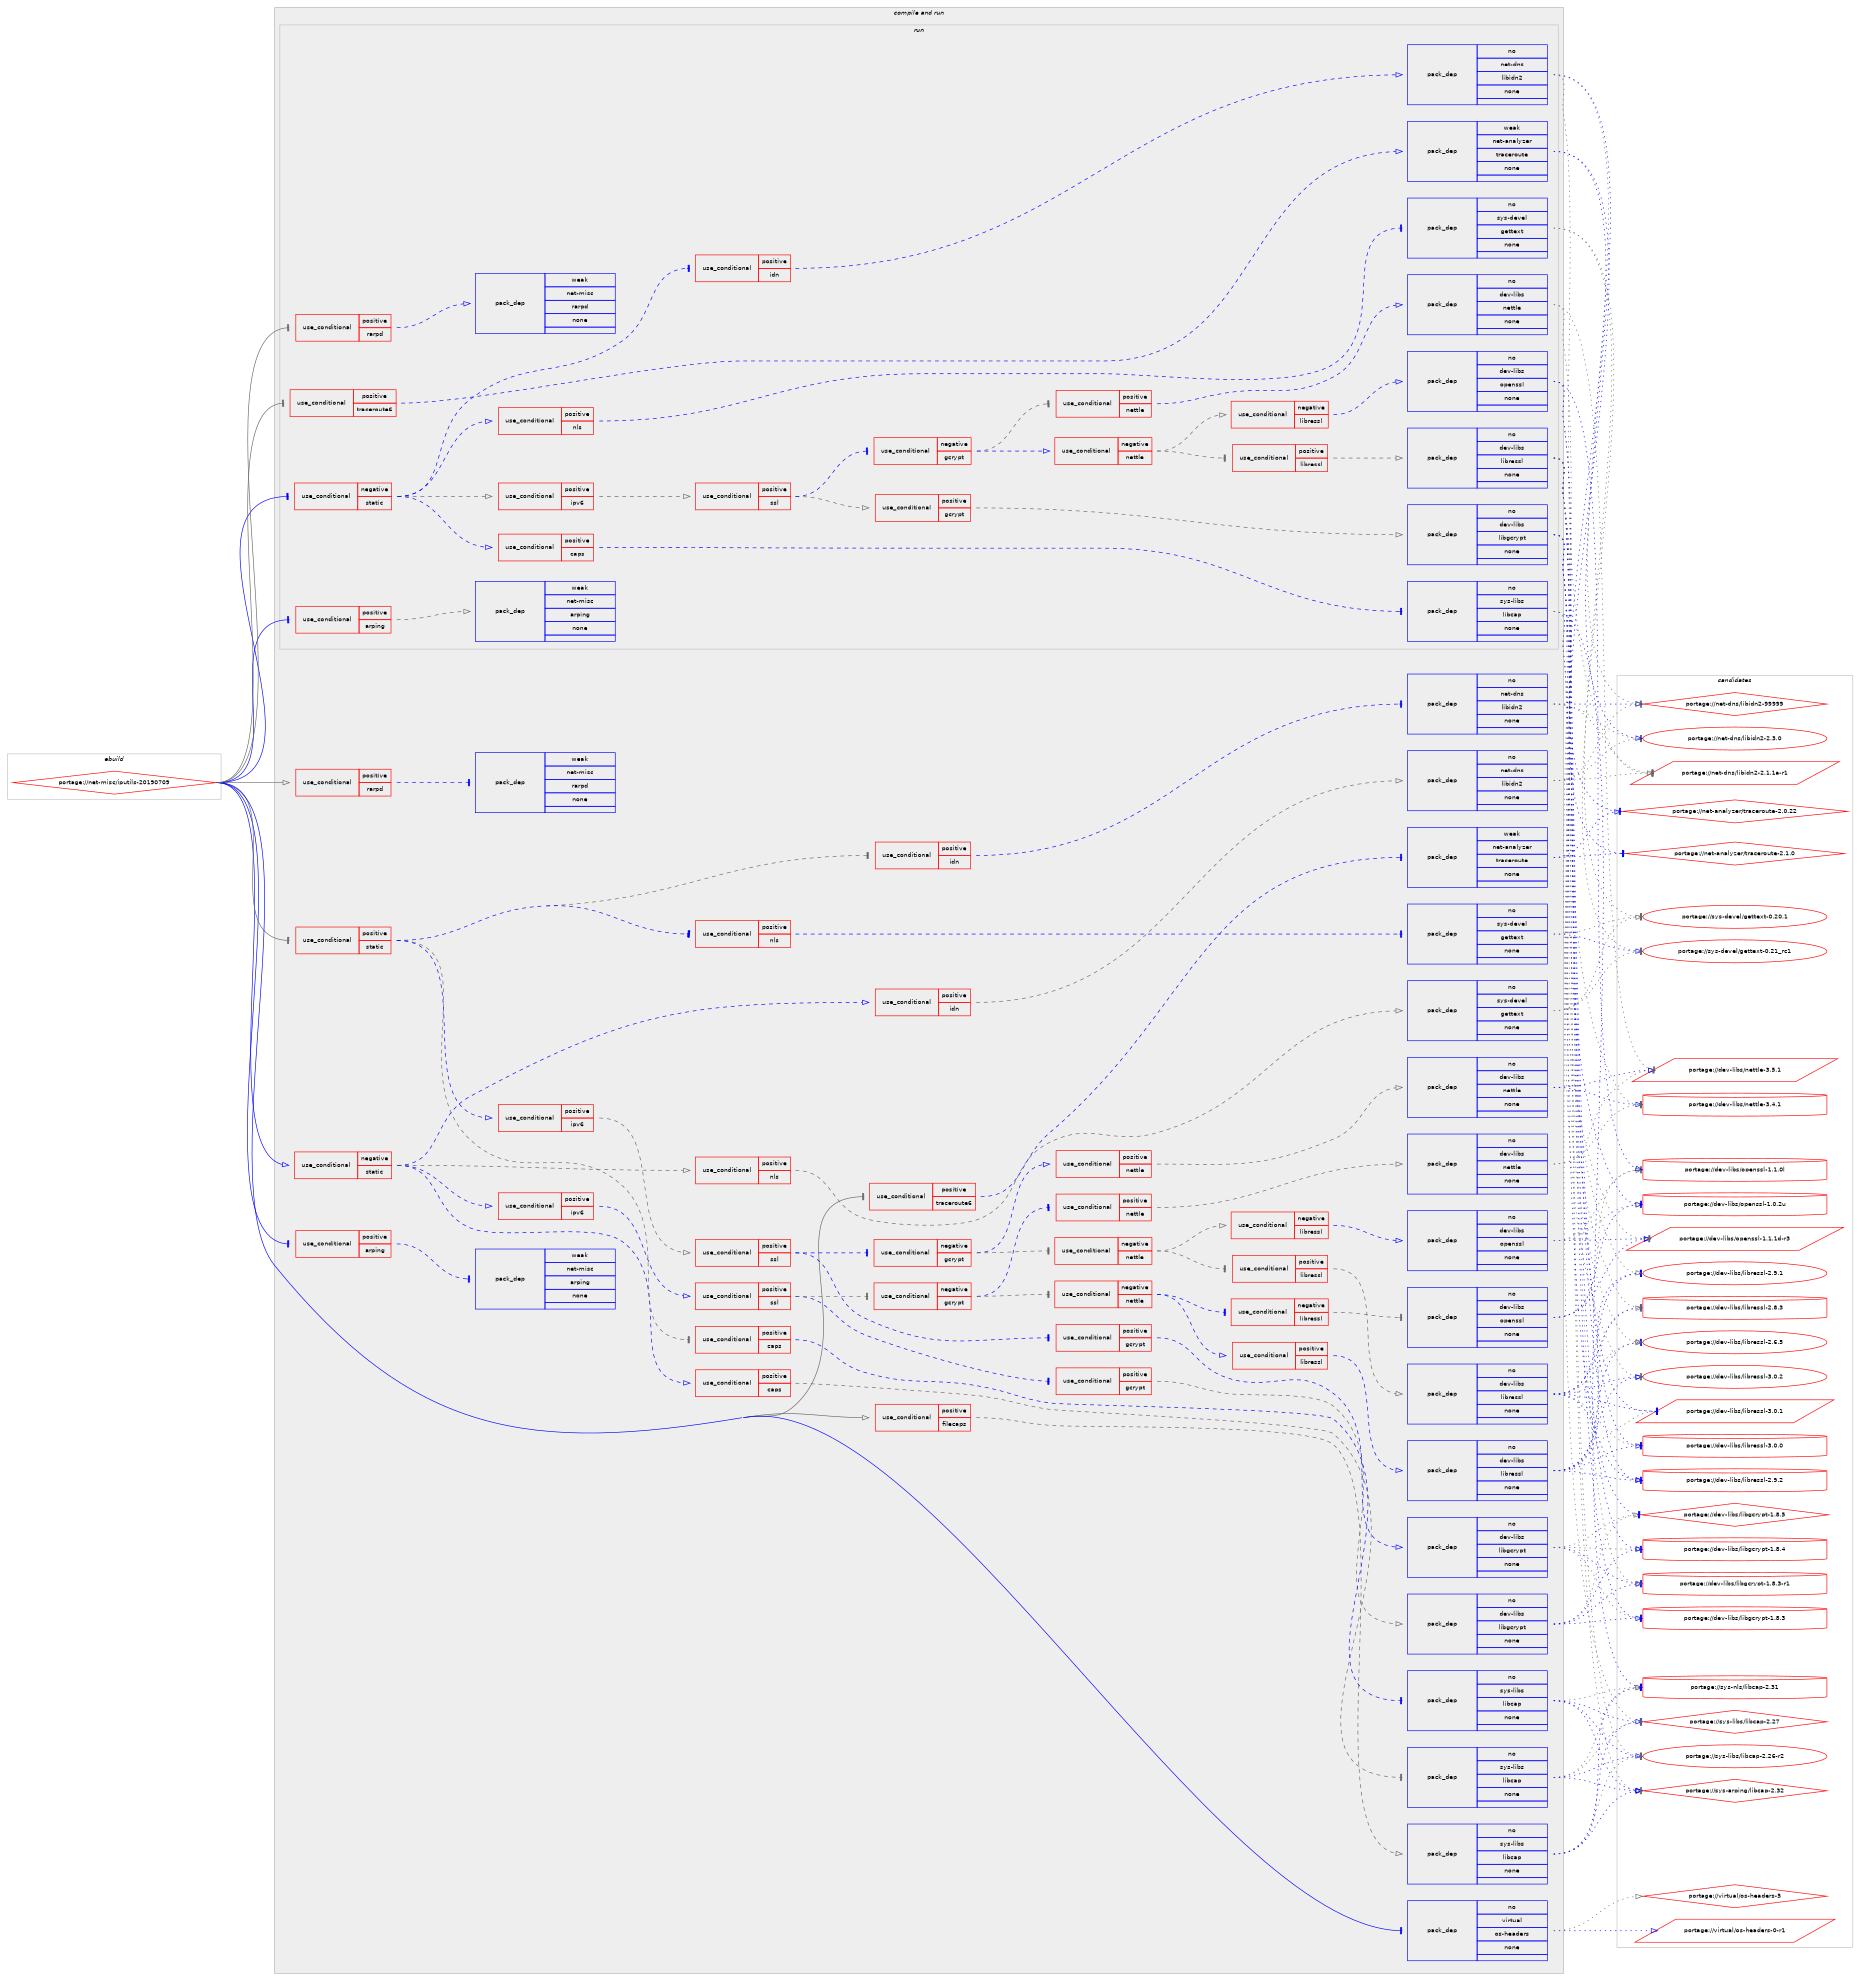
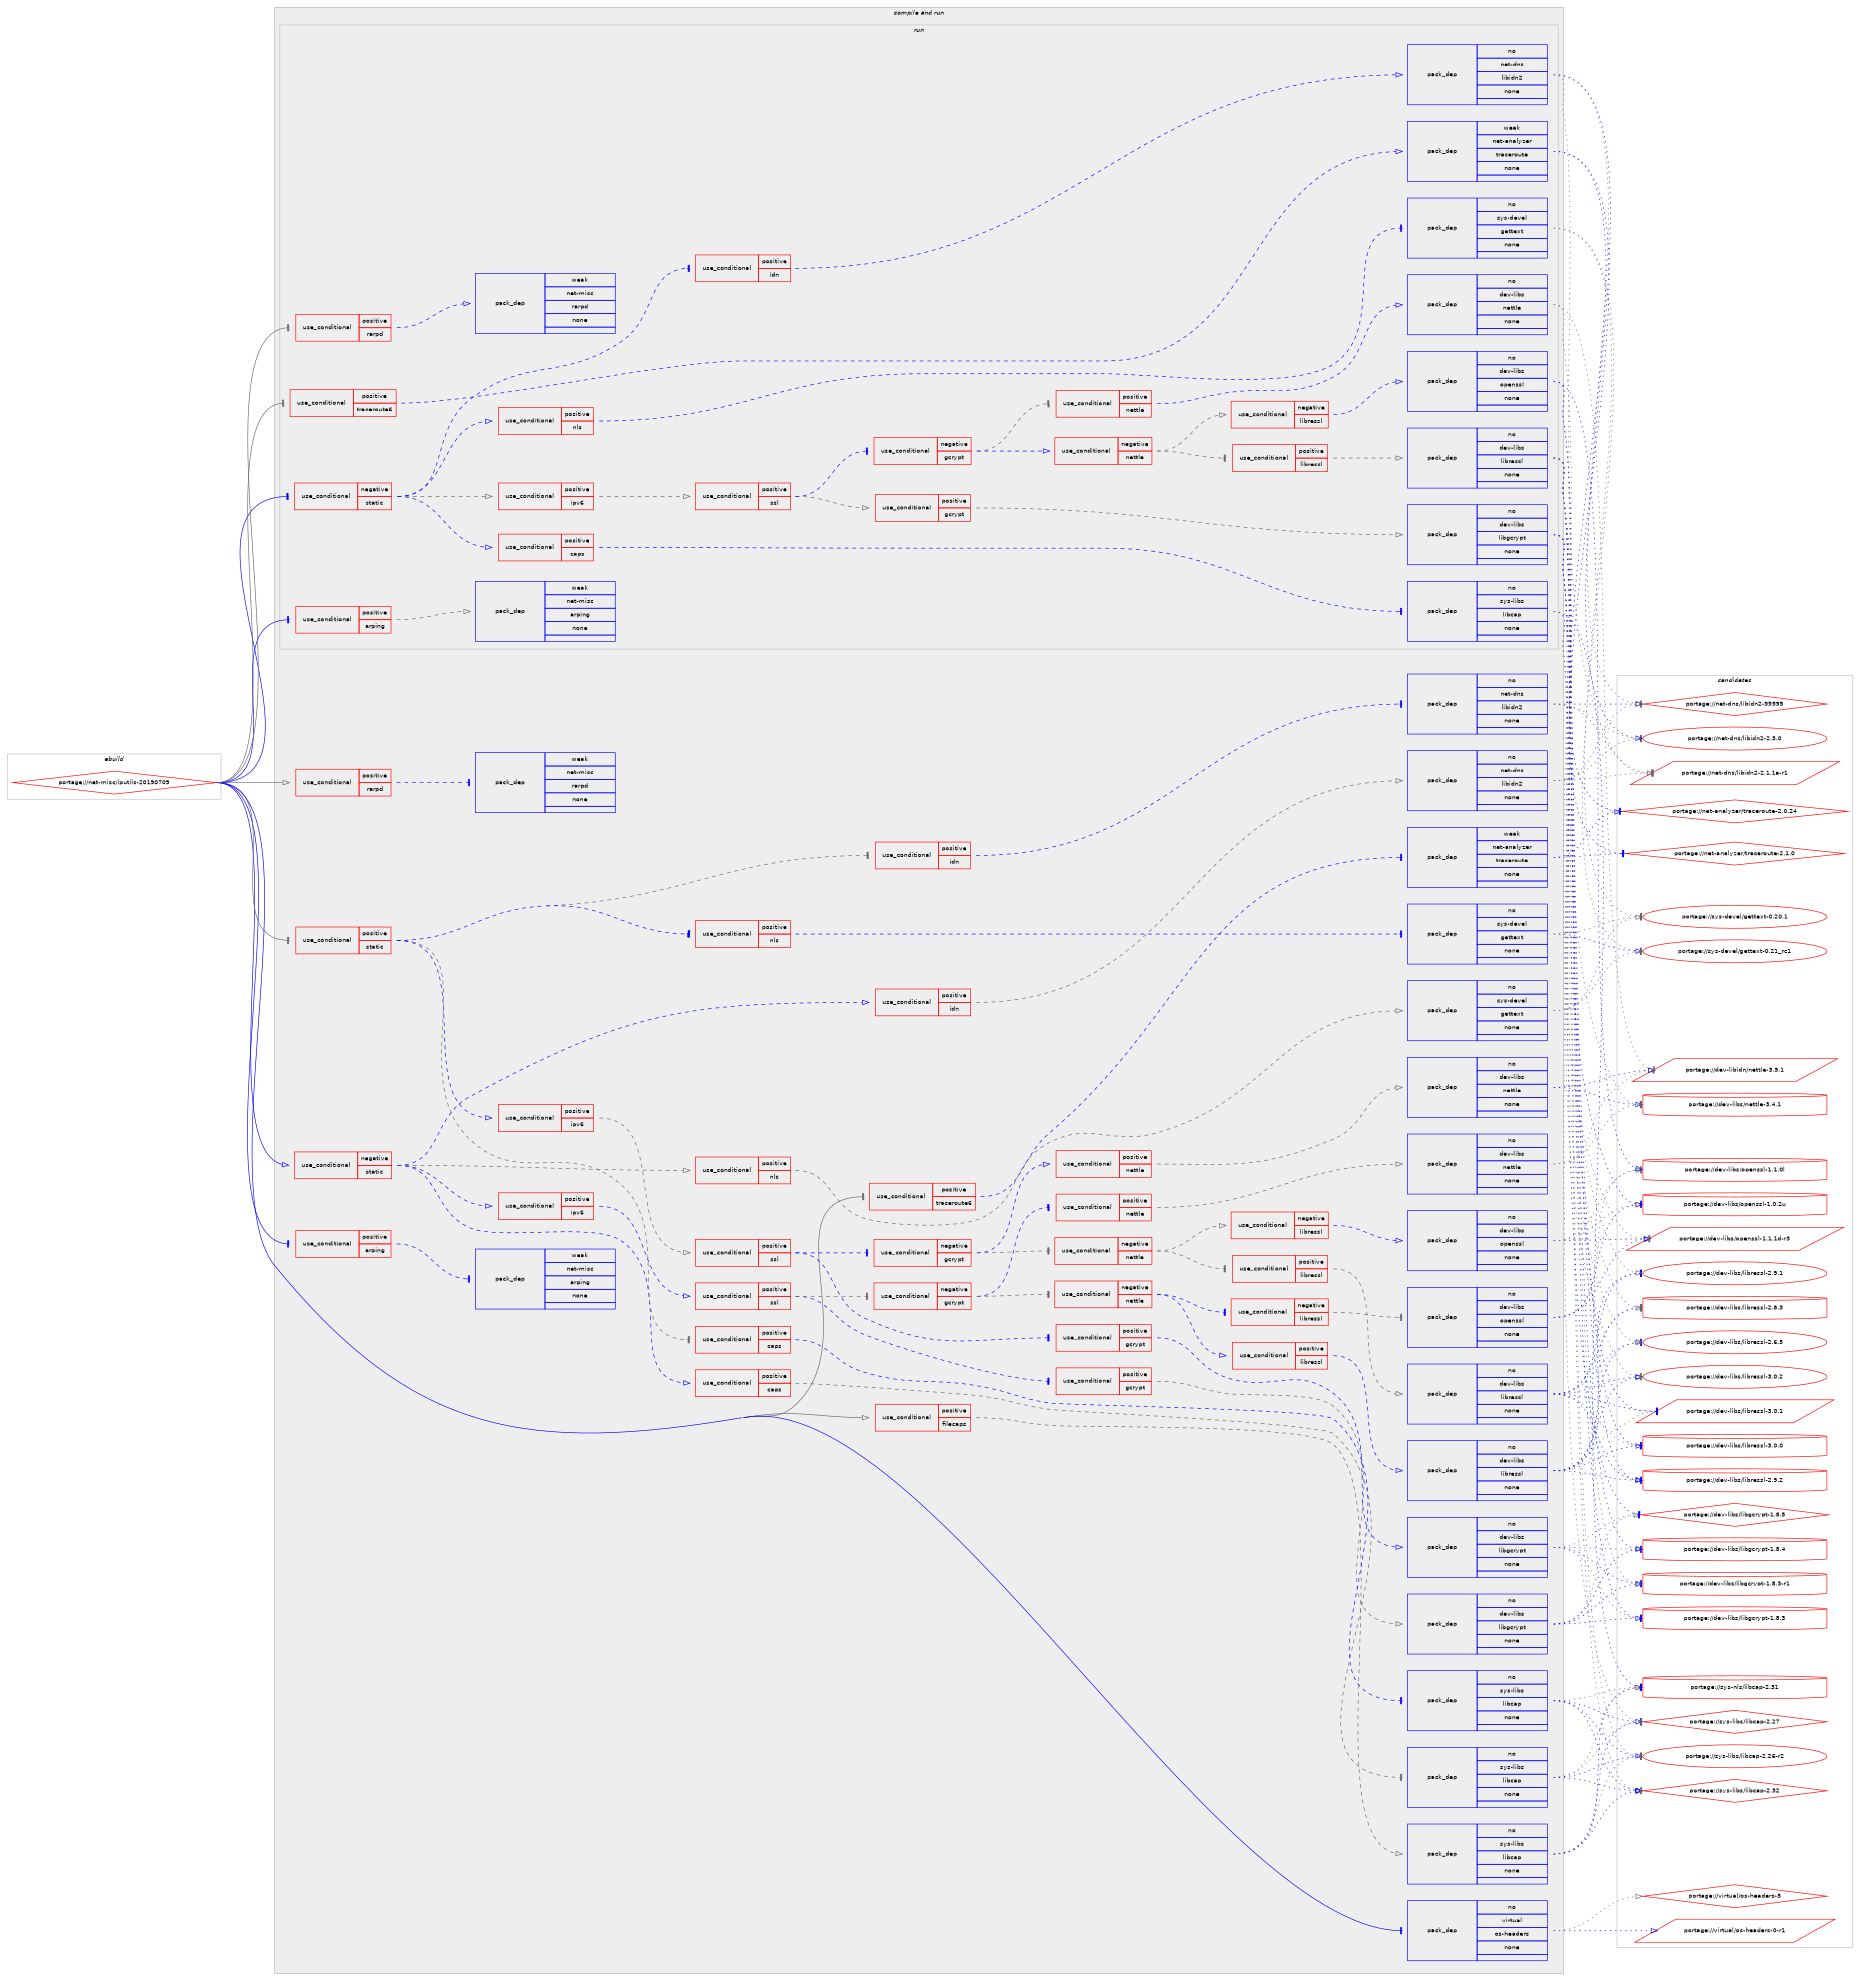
node "portage://net-analyzer/traceroute-2.0.22": label "portage://net-analyzer/traceroute-2.0.22" -> "portage://net-analyzer/traceroute-2.0.24"
node "portage://dev-libs/nettle-3.5.1": label "portage://dev-libs/nettle-3.5.1" -> "portage://dev-libidn/nettle-3.5.1"
node "portage://sys-arping/libcap-2.32": label "portage://sys-arping/libcap-2.32" -> "portage://sys-libs/libcap-2.32"
